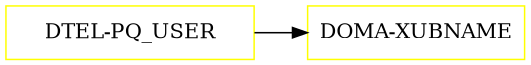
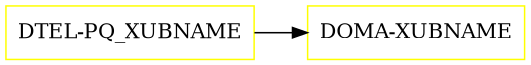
node "DTEL-PQ_USER": label "DTEL-PQ_USER" -> "DTEL-PQ_XUBNAME"
